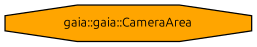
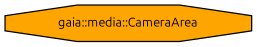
node "gaia::gaia::CameraArea": label "gaia::gaia::CameraArea" -> "gaia::media::CameraArea"
